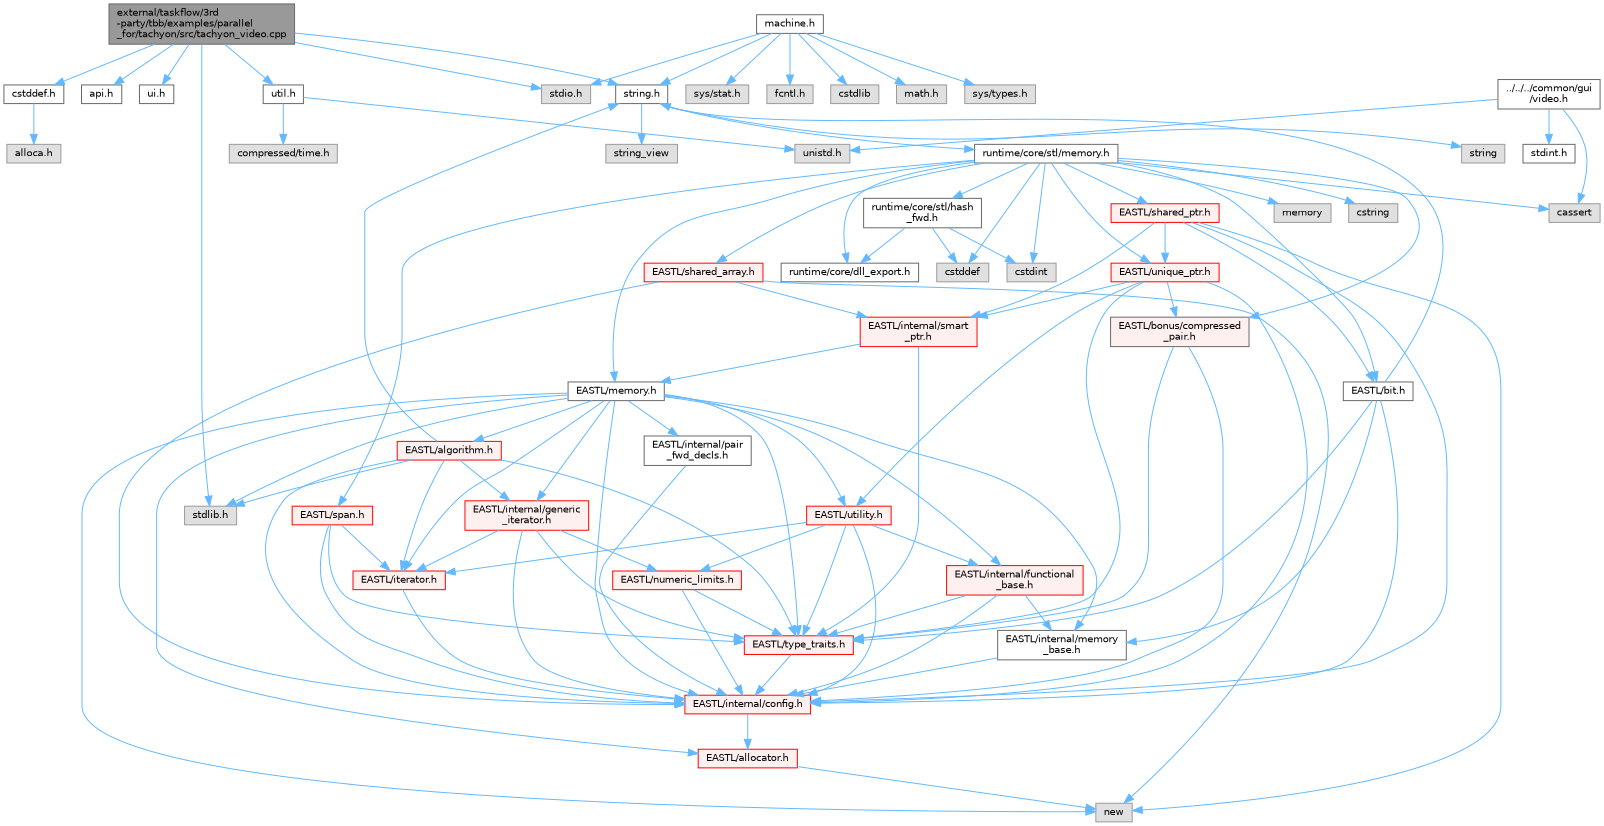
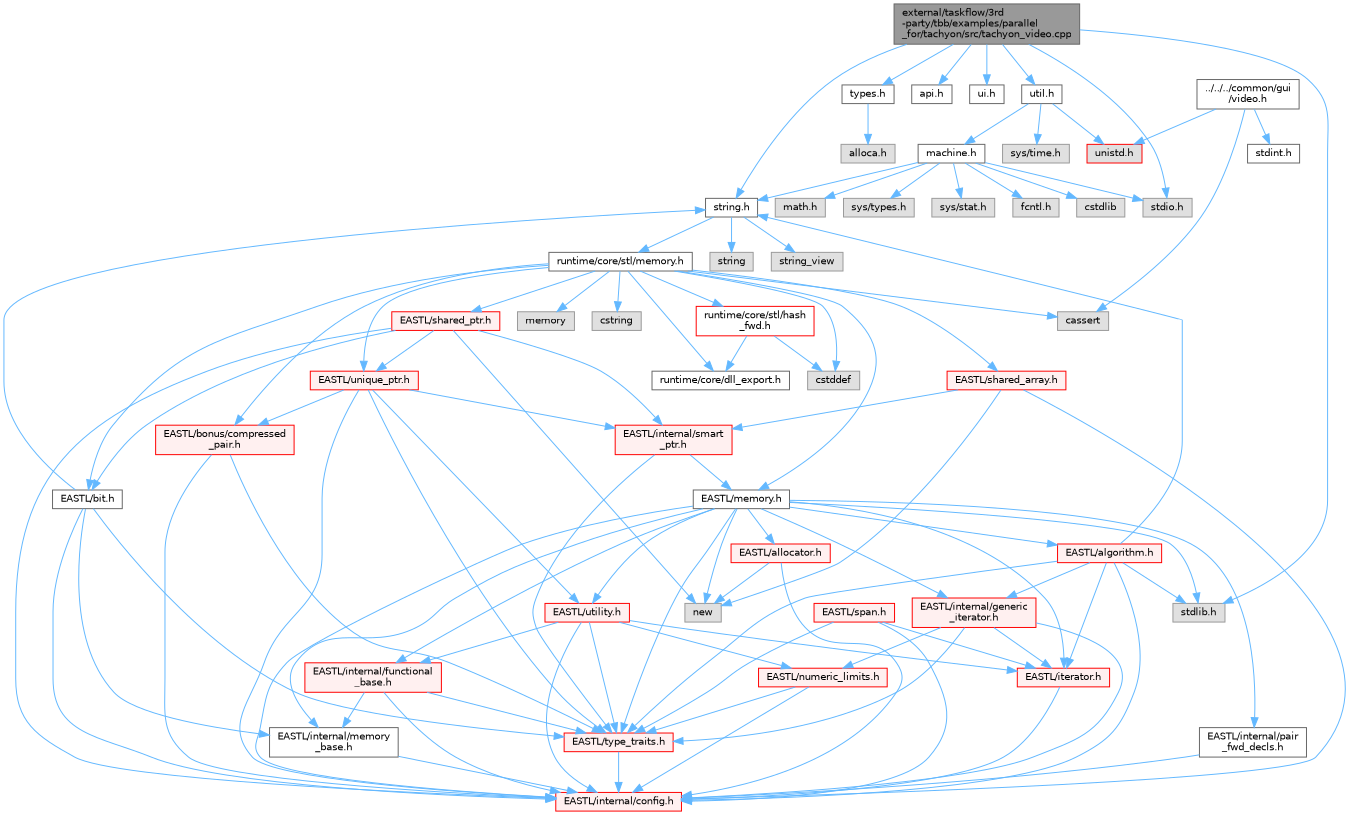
node "cstddef.h": label "cstddef.h" -> "types.h"
edge "util.h" -> "machine.h": added
node "compressed/time.h": label "compressed/time.h" -> "sys/time.h"
node "unistd.h": color grey60 -> red
edge "runtime/core/stl/memory.h" -> "EASTL/span.h": removed
node "runtime/core/stl/hash _fwd.h": color grey40 -> red
node "cstdint": removed
node "EASTL/bonus/compressed _pair.h": color grey40 -> red
edge "EASTL/internal/config.h" -> "EASTL/allocator.h": reversed
